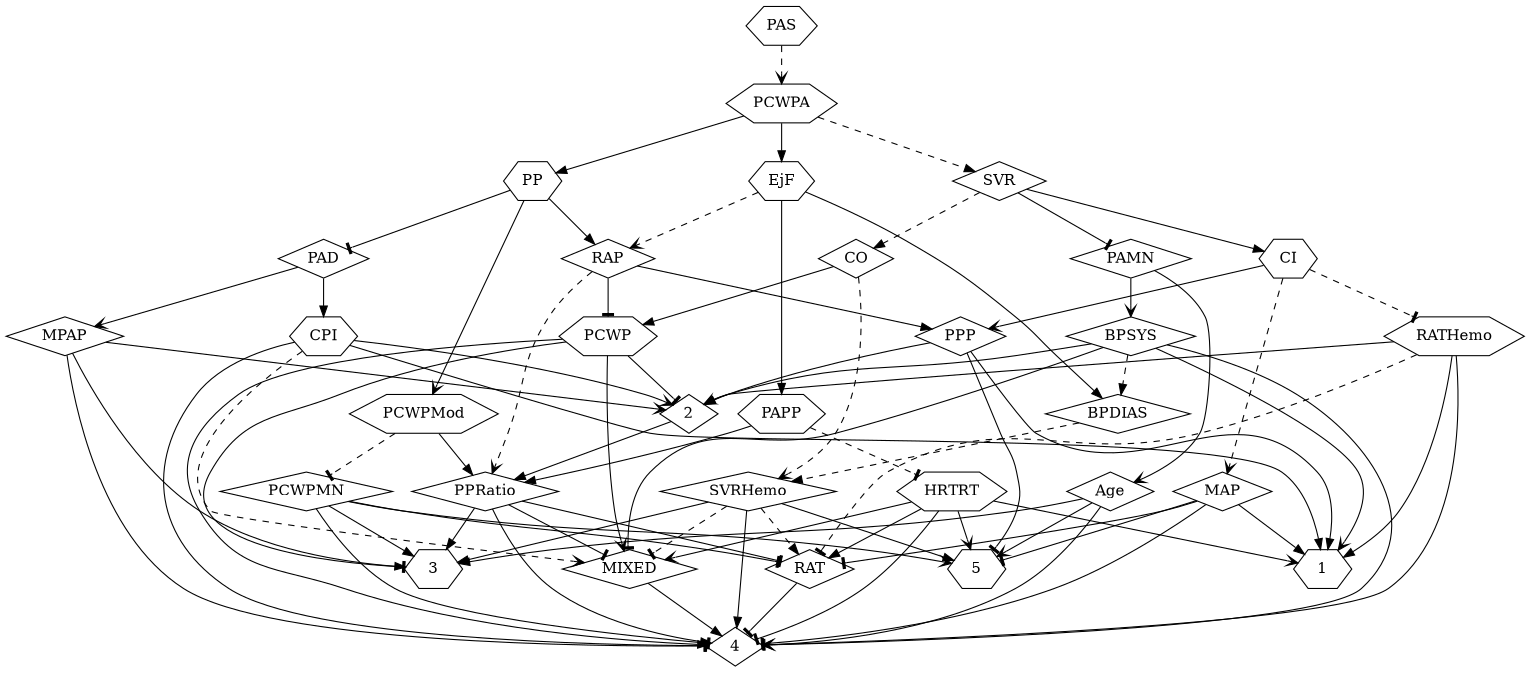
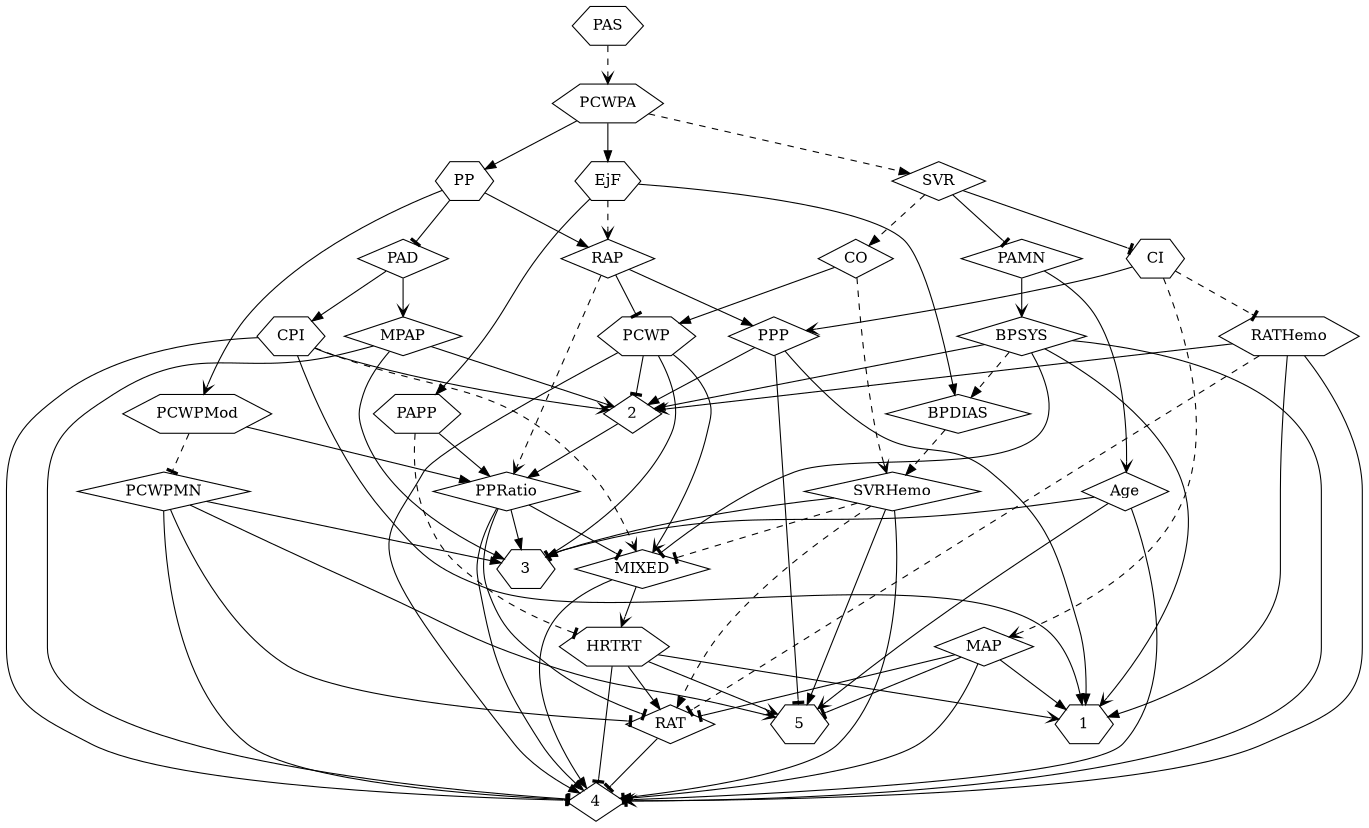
edge "SVR" -> "CI": arrowhead normal -> tee
edge "HRTRT" -> "MIXED": reversed
